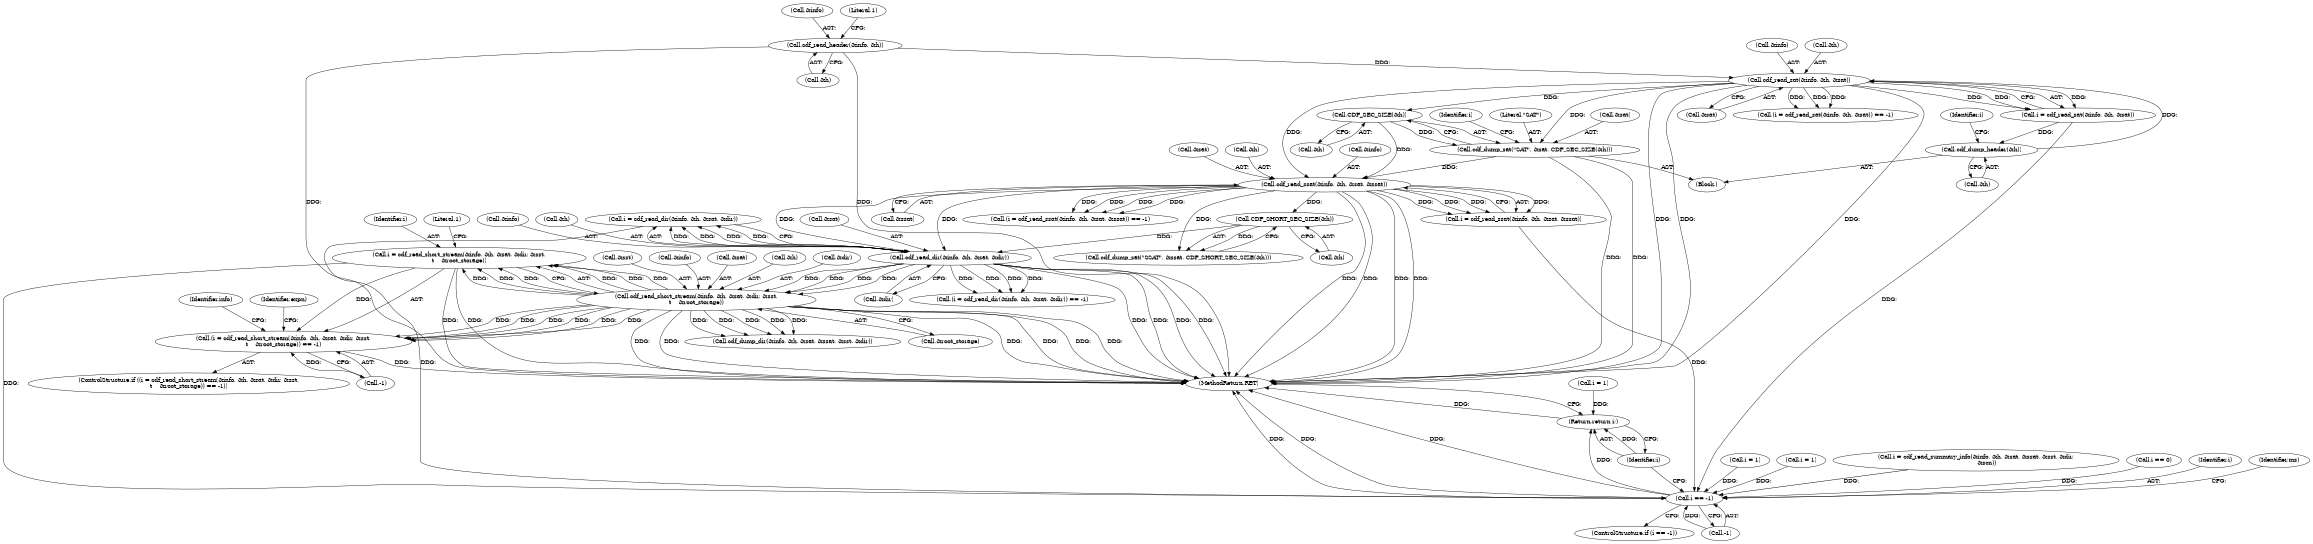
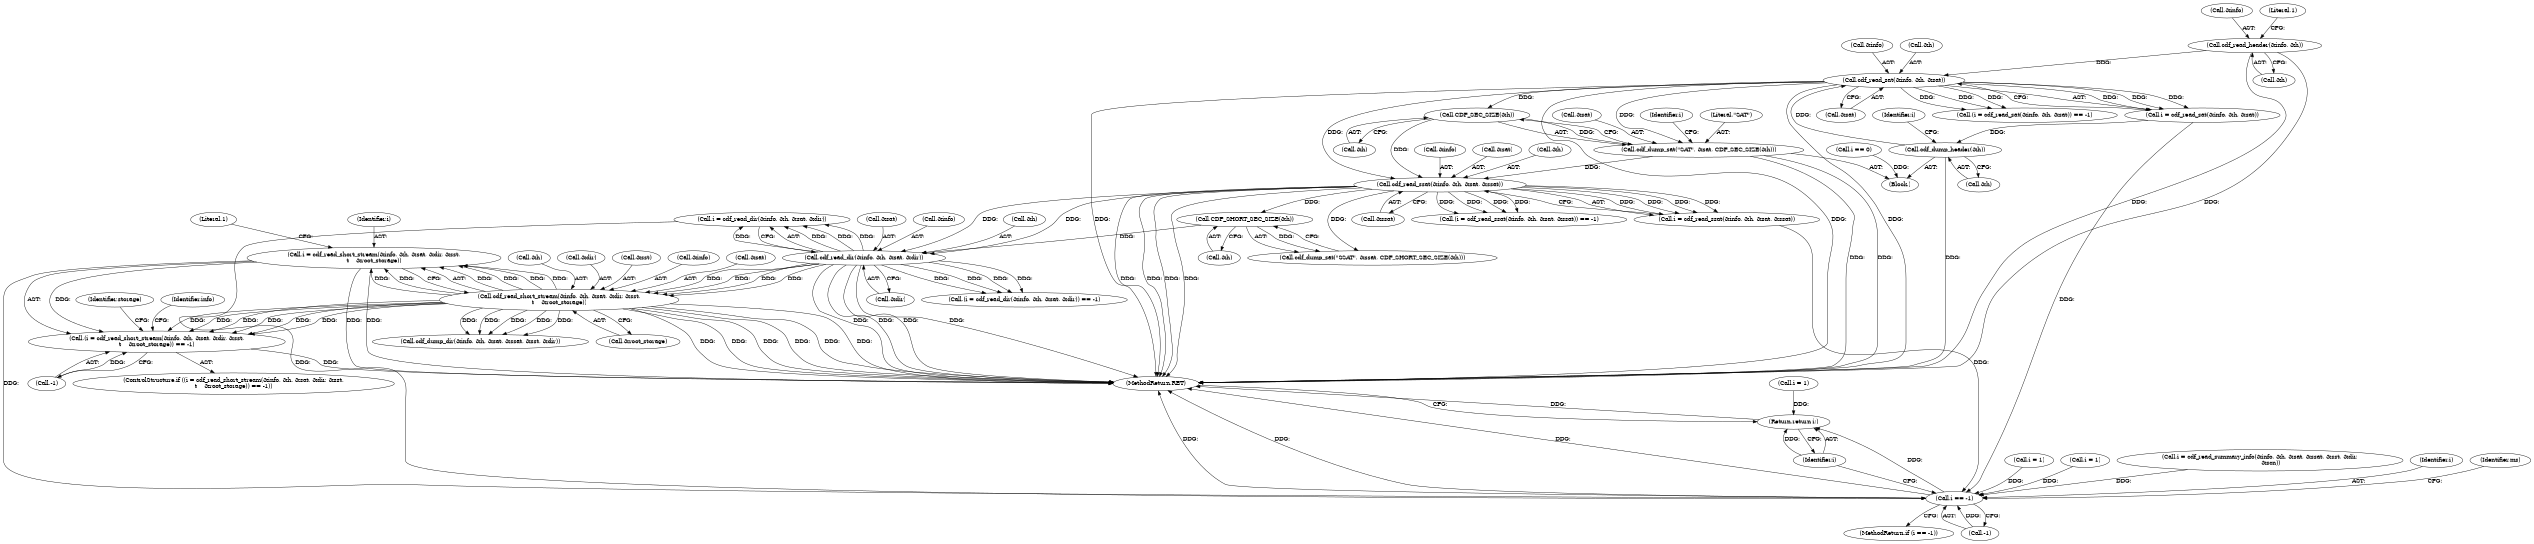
node "(Identifier,expn)": label "(Identifier,expn)" -> "(Identifier,storage)"
edge "(Call,cdf_dump_header(&h))" -> "(MethodReturn,RET)": added, label "DDG:"
edge "(Call,i == 0)" -> "(Call,i == -1)": now "(Call,i == 0)" -> "(Block,)"
node "(ControlStructure,if (i == -1))": label "(ControlStructure,if (i == -1))" -> "(MethodReturn,if (i == -1))"
